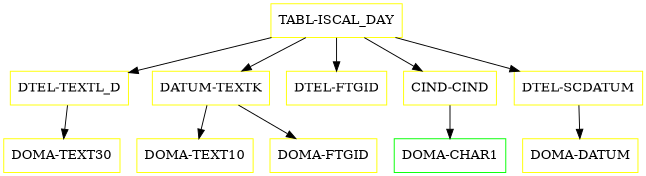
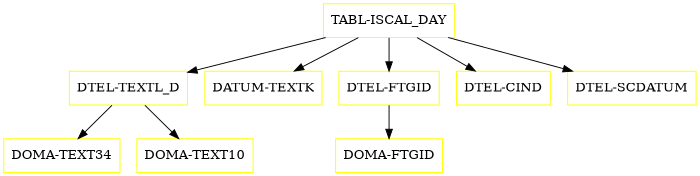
node "CIND-CIND": label "CIND-CIND" -> "DTEL-CIND"
edge "DATUM-TEXTK" -> "DOMA-TEXT10": now "DTEL-TEXTL_D" -> "DOMA-TEXT10"
edge "DATUM-TEXTK" -> "DOMA-FTGID": now "DTEL-FTGID" -> "DOMA-FTGID"
node "DOMA-TEXT30": label "DOMA-TEXT30" -> "DOMA-TEXT34"
node "DOMA-CHAR1": removed
node "DOMA-DATUM": removed
